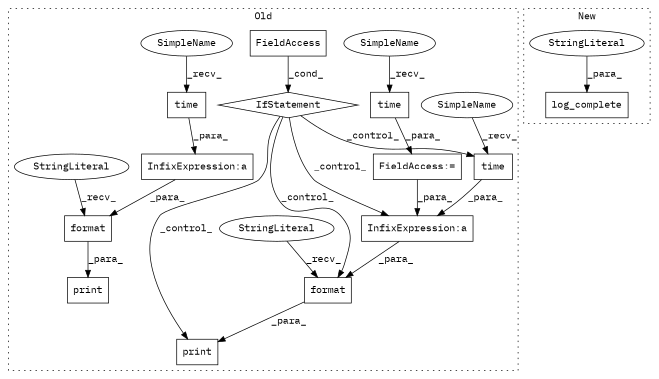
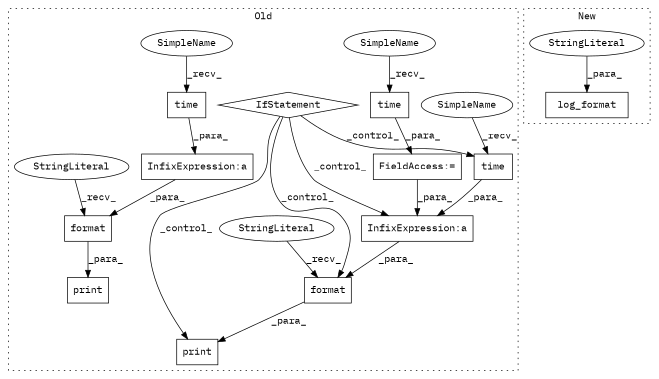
node "FieldAccess": removed
node "log_complete": label "log_complete" -> "log_format"
